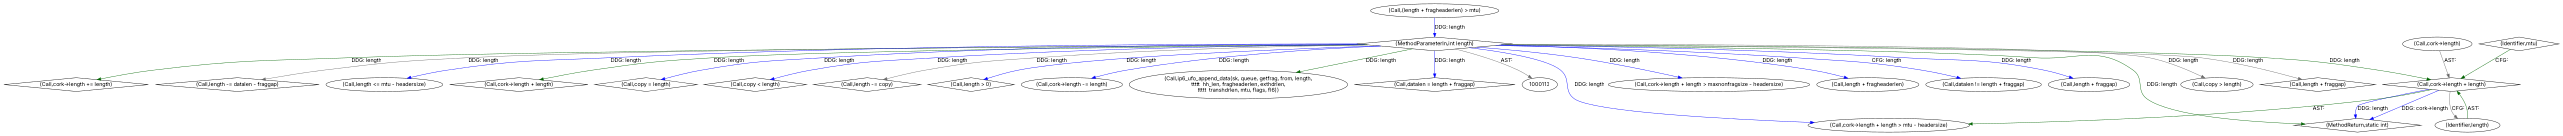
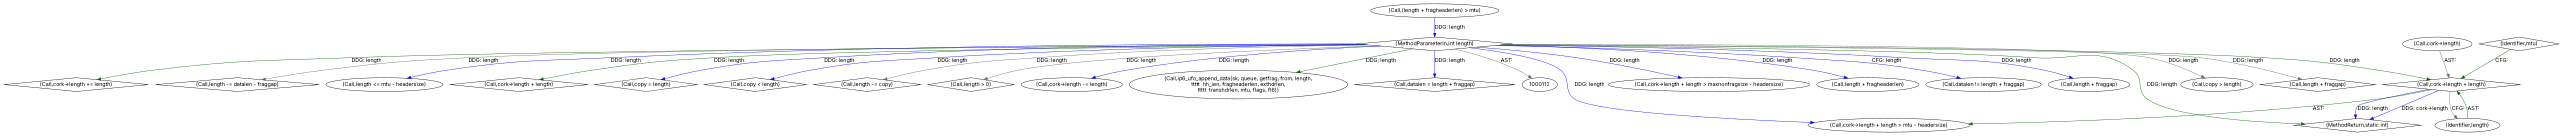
edge "(MethodParameterIn,int length)" -> "(Call,length > 0)": color blue -> gray40
